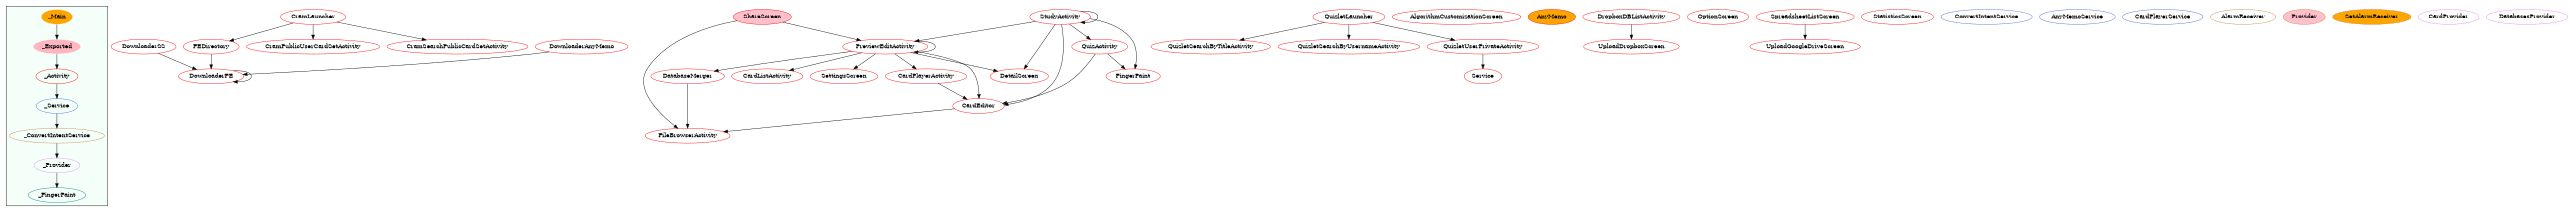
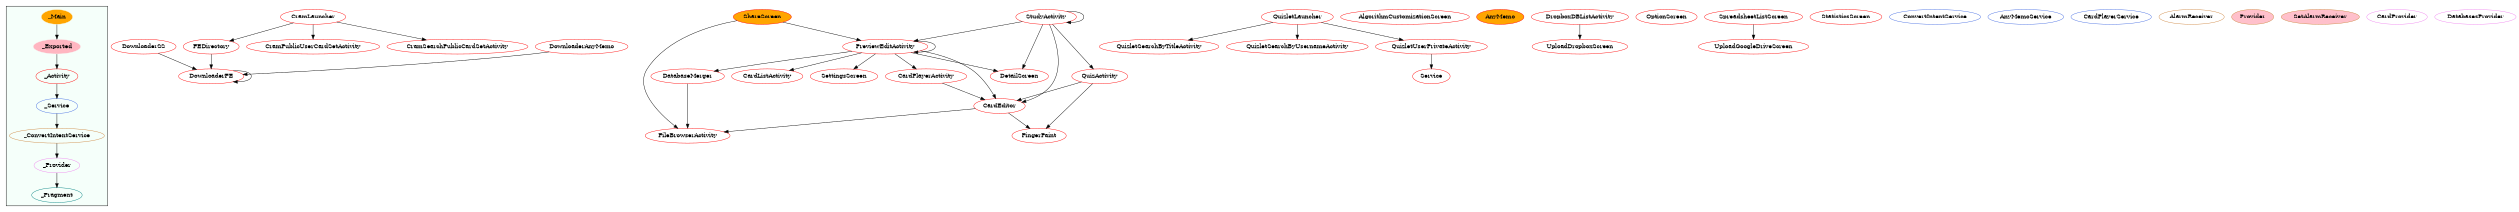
node "ShareScreen": fillcolor pink -> orange
node "SetAlarmReceiver": fillcolor orange -> pink
edge "StudyActivity" -> "FingerPaint": now "CardEditor" -> "FingerPaint"
node "_FingerPaint": label "_FingerPaint" -> "_Fragment"
